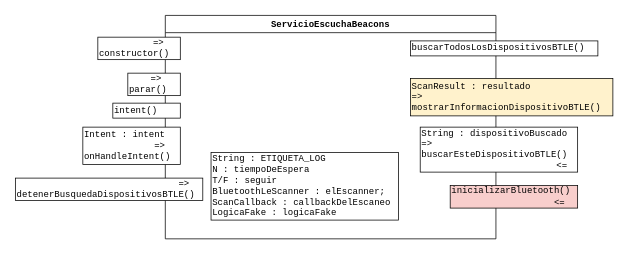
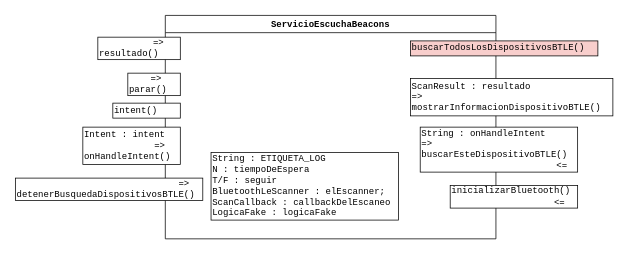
node "=> constructor()": label "=> constructor()" -> "=> resultado()"
node "buscarTodosLosDispositivosBTLE()": fillcolor #ffffff -> #f8cecc
node "ScanResult : resultado => mostrarInformacionDispositivoBTLE()": fillcolor #fff2cc -> #ffffff
node "String : dispositivoBuscado => buscarEsteDispositivoBTLE() <=": label "String : dispositivoBuscado => buscarEsteDispositivoBTLE() <=" -> "String : onHandleIntent => buscarEsteDispositivoBTLE() <="
node "inicializarBluetooth() <=": fillcolor #f8cecc -> #ffffff
